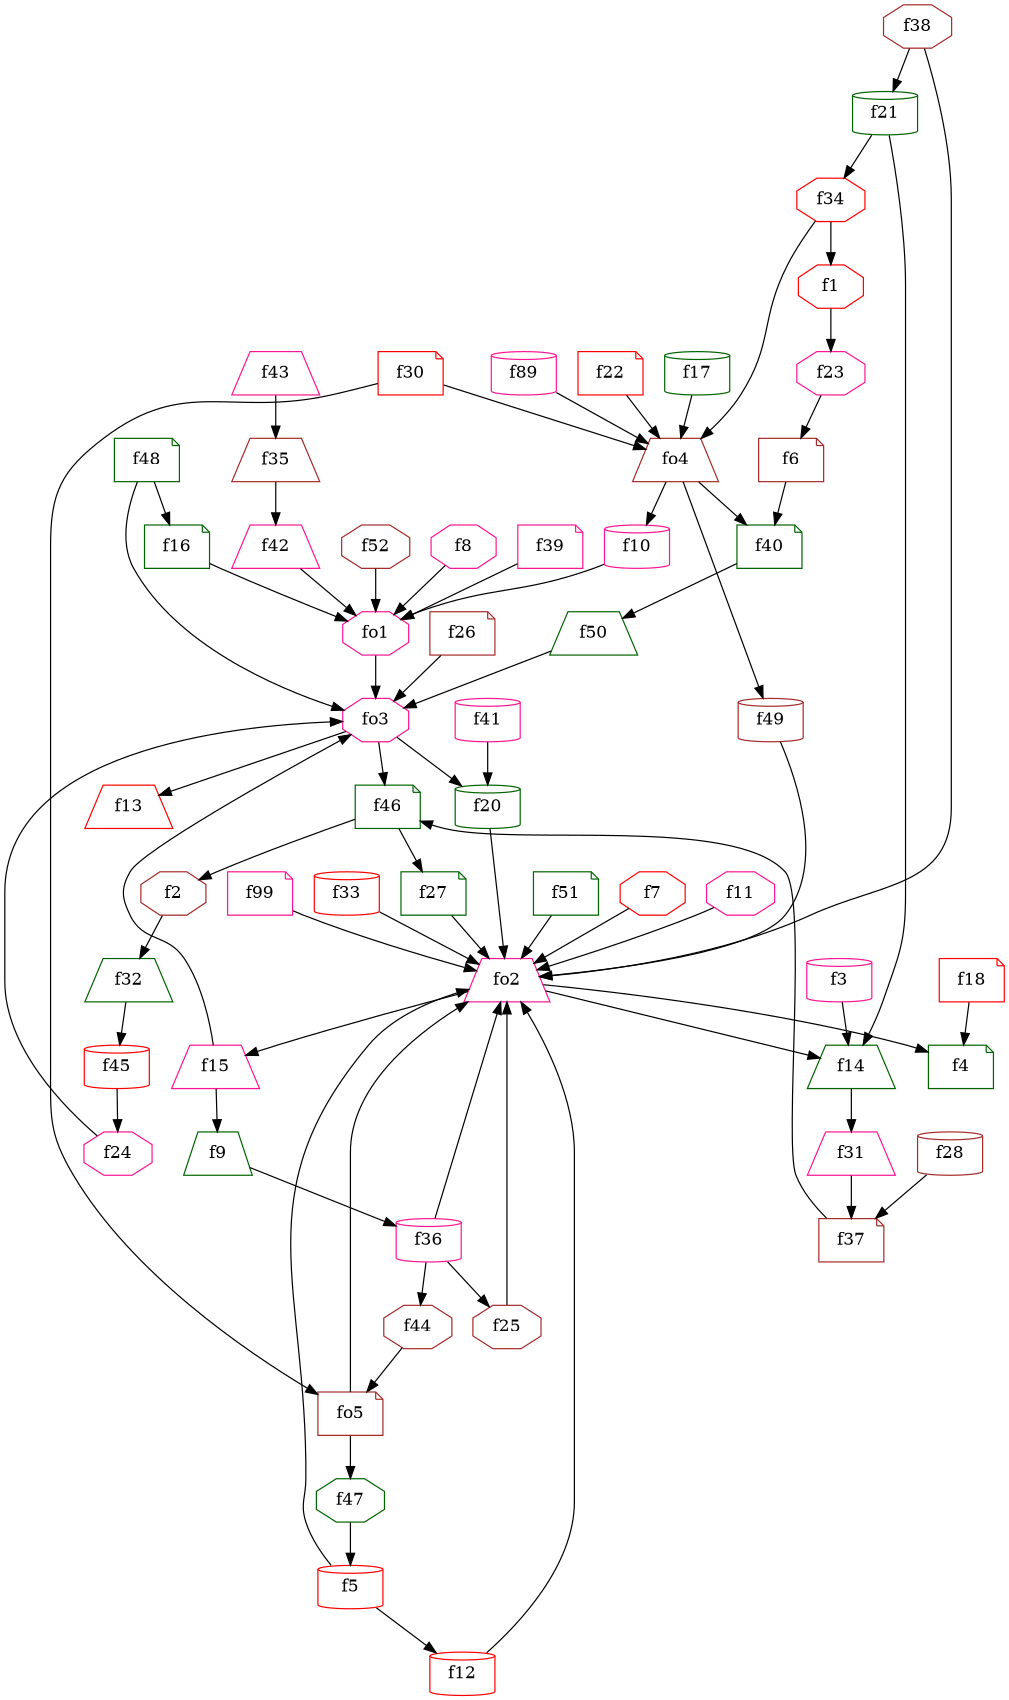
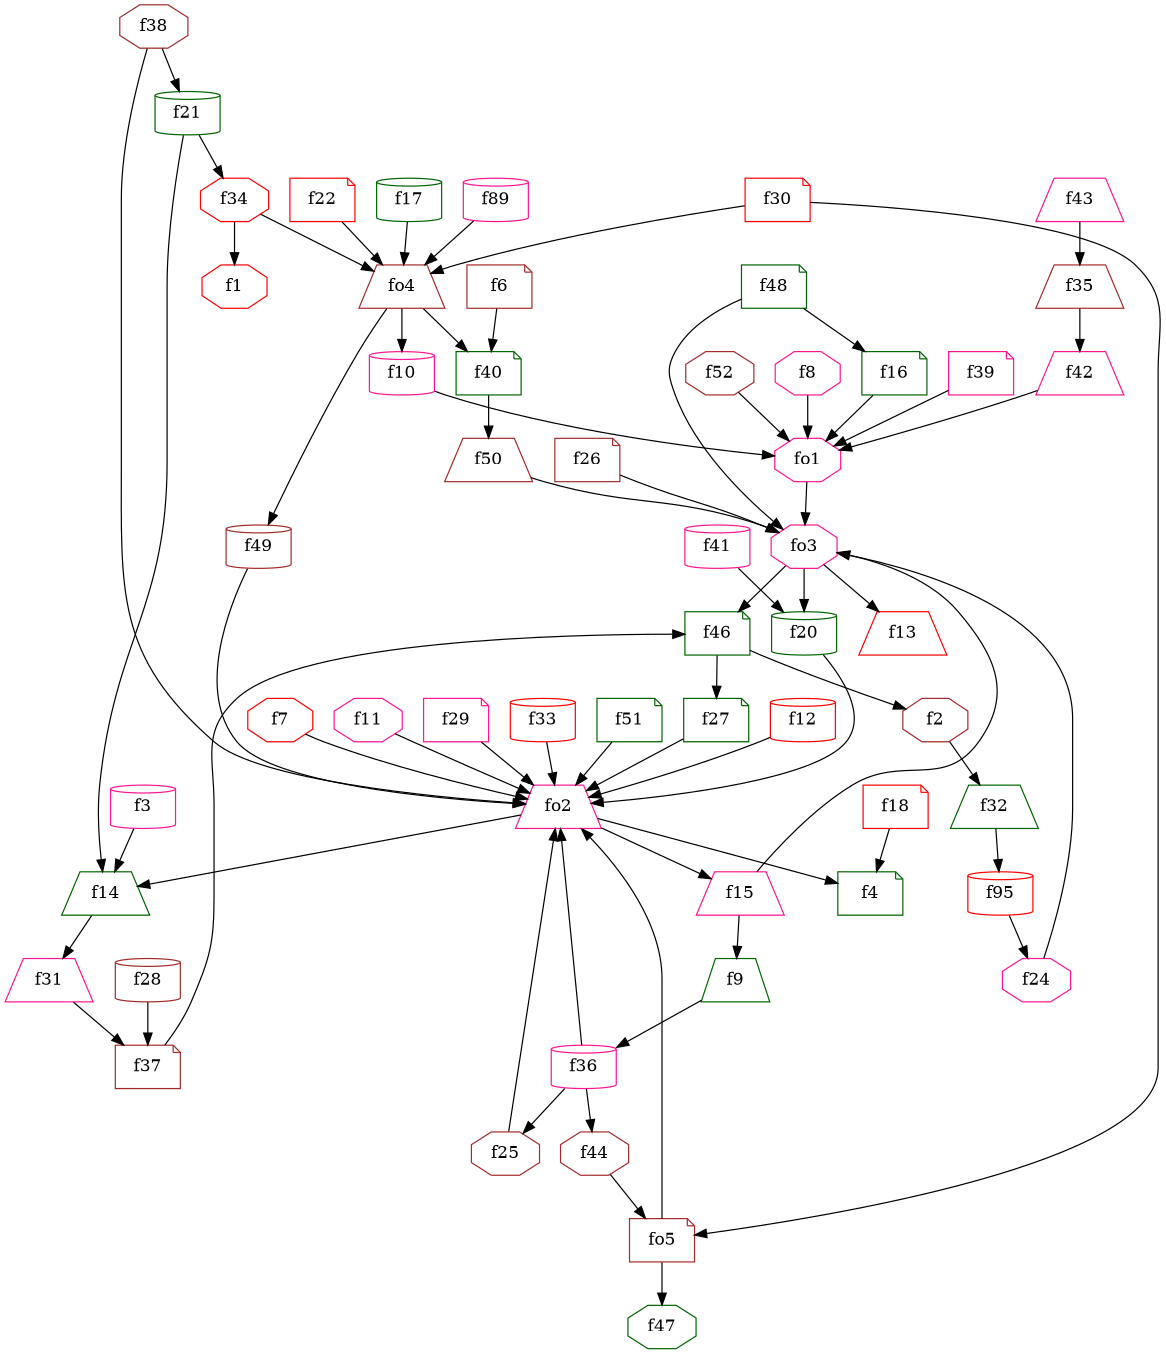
node "f23": removed
node "f50": color darkgreen -> brown
node "f99": label "f99" -> "f29"
node "f45": label "f45" -> "f95"
node "f5": removed
